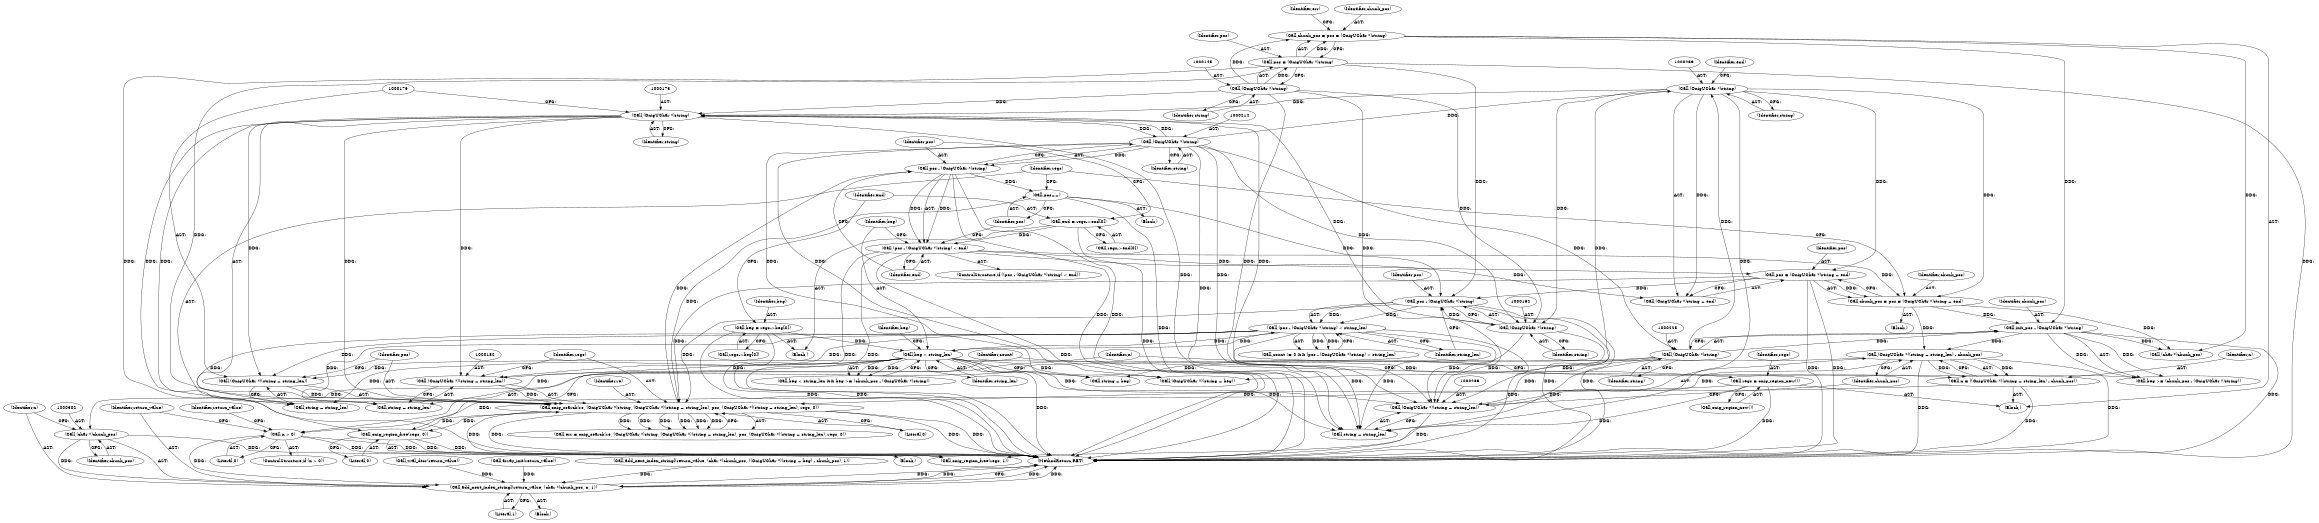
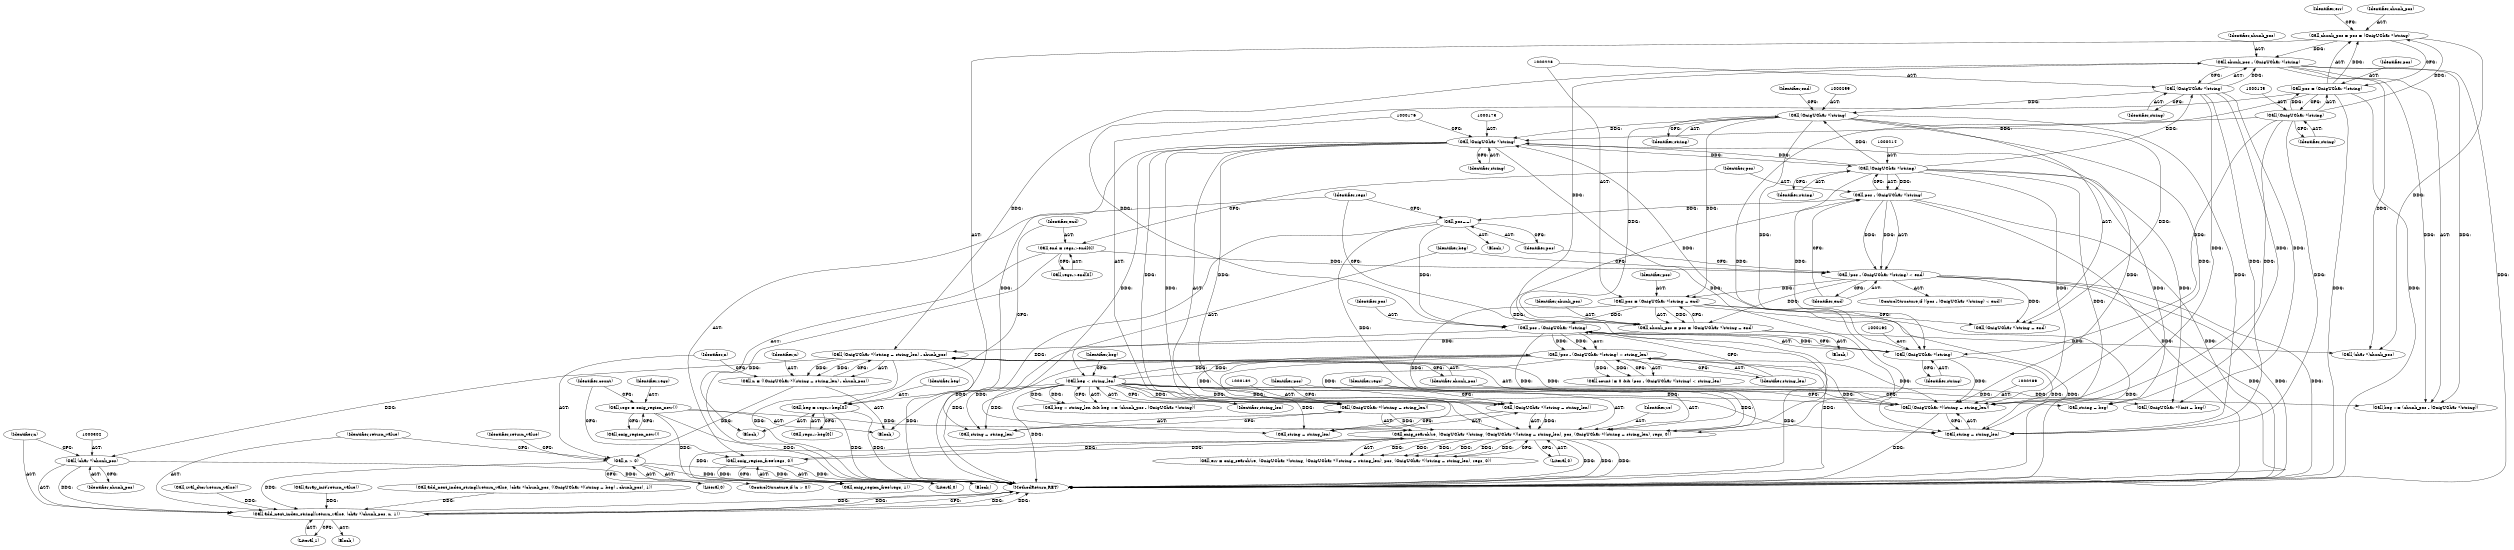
edge "(Call,(OnigUChar *)string + end)" -> "(Call,pos = (OnigUChar *)string + end)": now "1000228" -> "(Call,pos = (OnigUChar *)string + end)"
node "(Call,init_pos - (OnigUChar *)string)": label "(Call,init_pos - (OnigUChar *)string)" -> "(Call,chunk_pos - (OnigUChar *)string)"
edge "(Call,beg = regs->beg[0])" -> "(Call,beg < string_len)": reversed
node "(Call,(OnigUChar *)(string + beg))": label "(Call,(OnigUChar *)(string + beg))" -> "(Call,(OnigUChar *)(init + beg))"
edge "(Call,onig_region_new())" -> "(Call,regs = onig_region_new())": label "AST: " -> "CFG: "
edge "(Call,n = ((OnigUChar *)(string + string_len) - chunk_pos))" -> "(MethodReturn,RET)": removed, label "DDG:"
